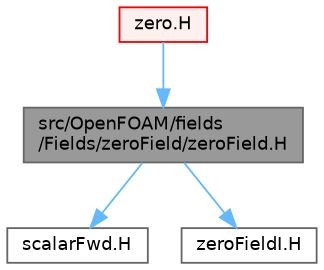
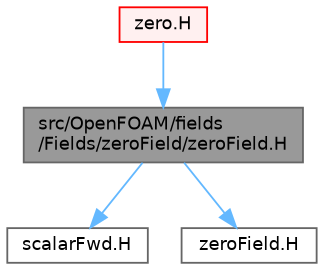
node "zeroFieldI.H": label "zeroFieldI.H" -> "zeroField.H"
